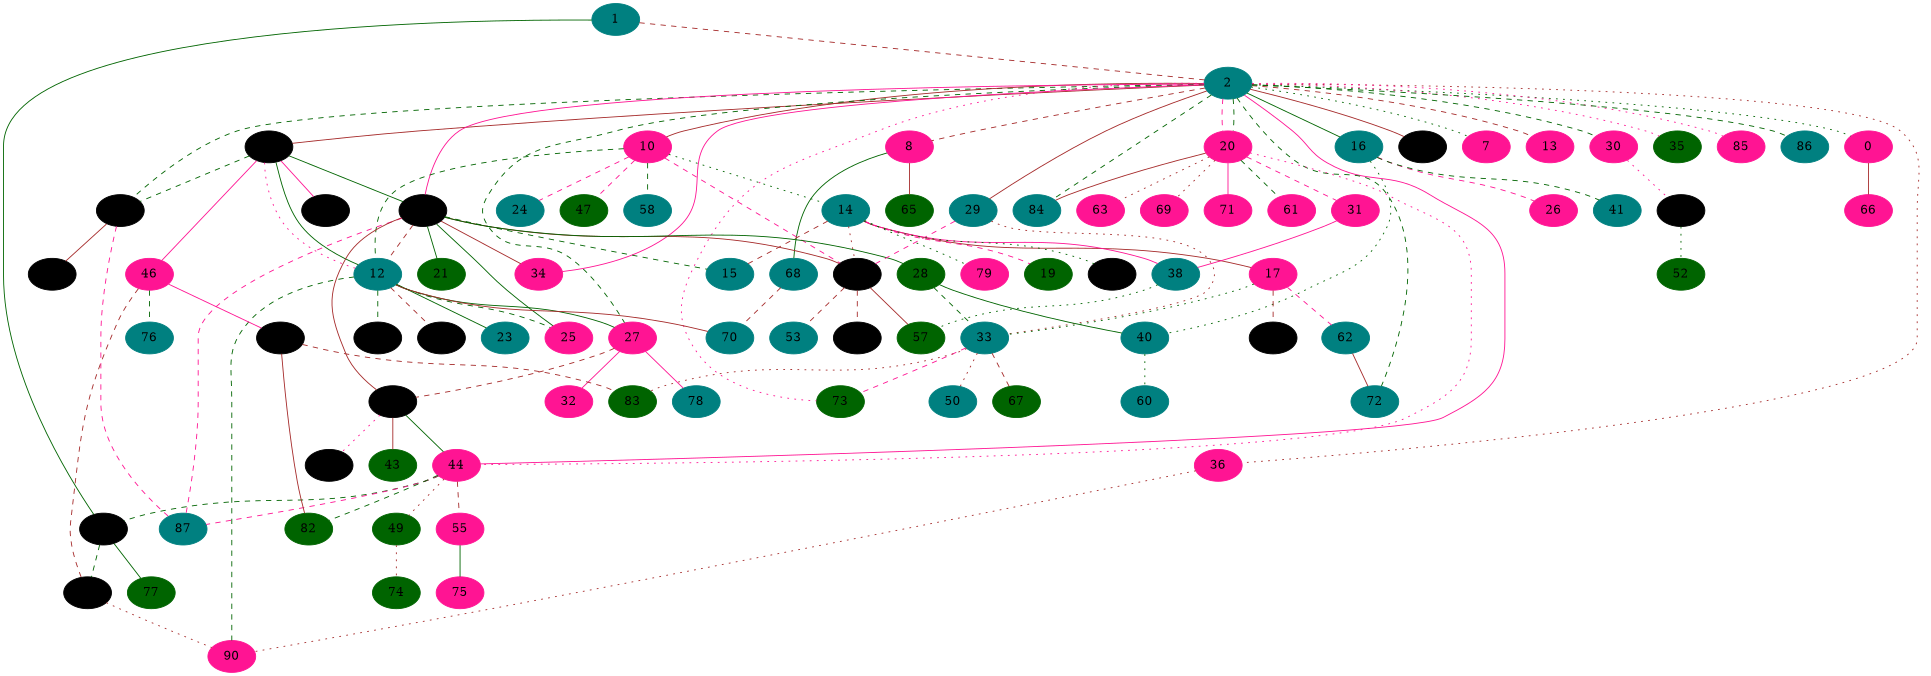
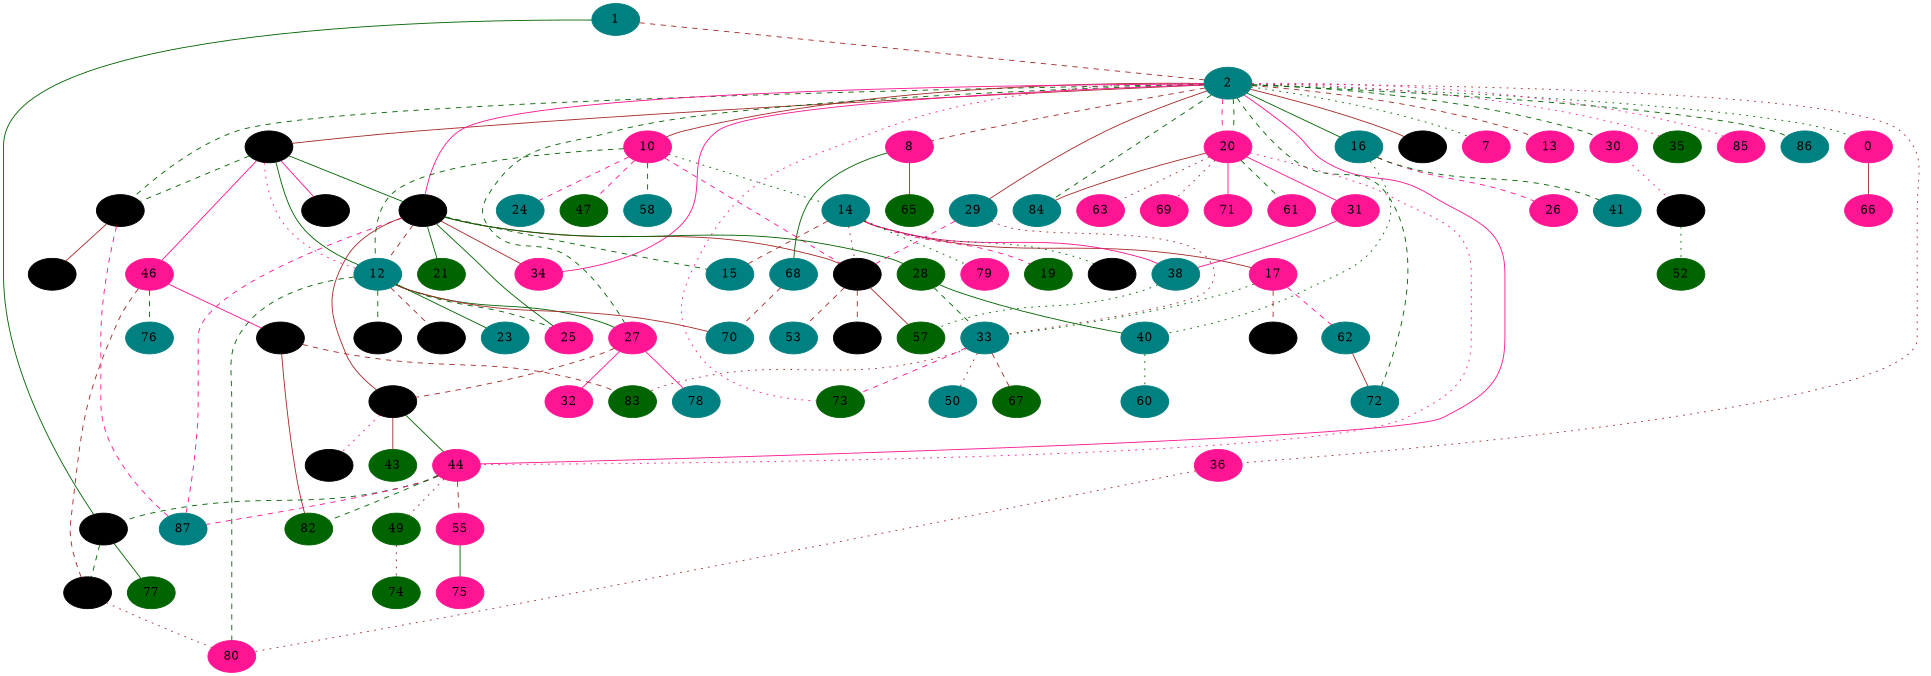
edge "20" -- "31": style dashed -> solid
node "90": label "90" -> "80"
